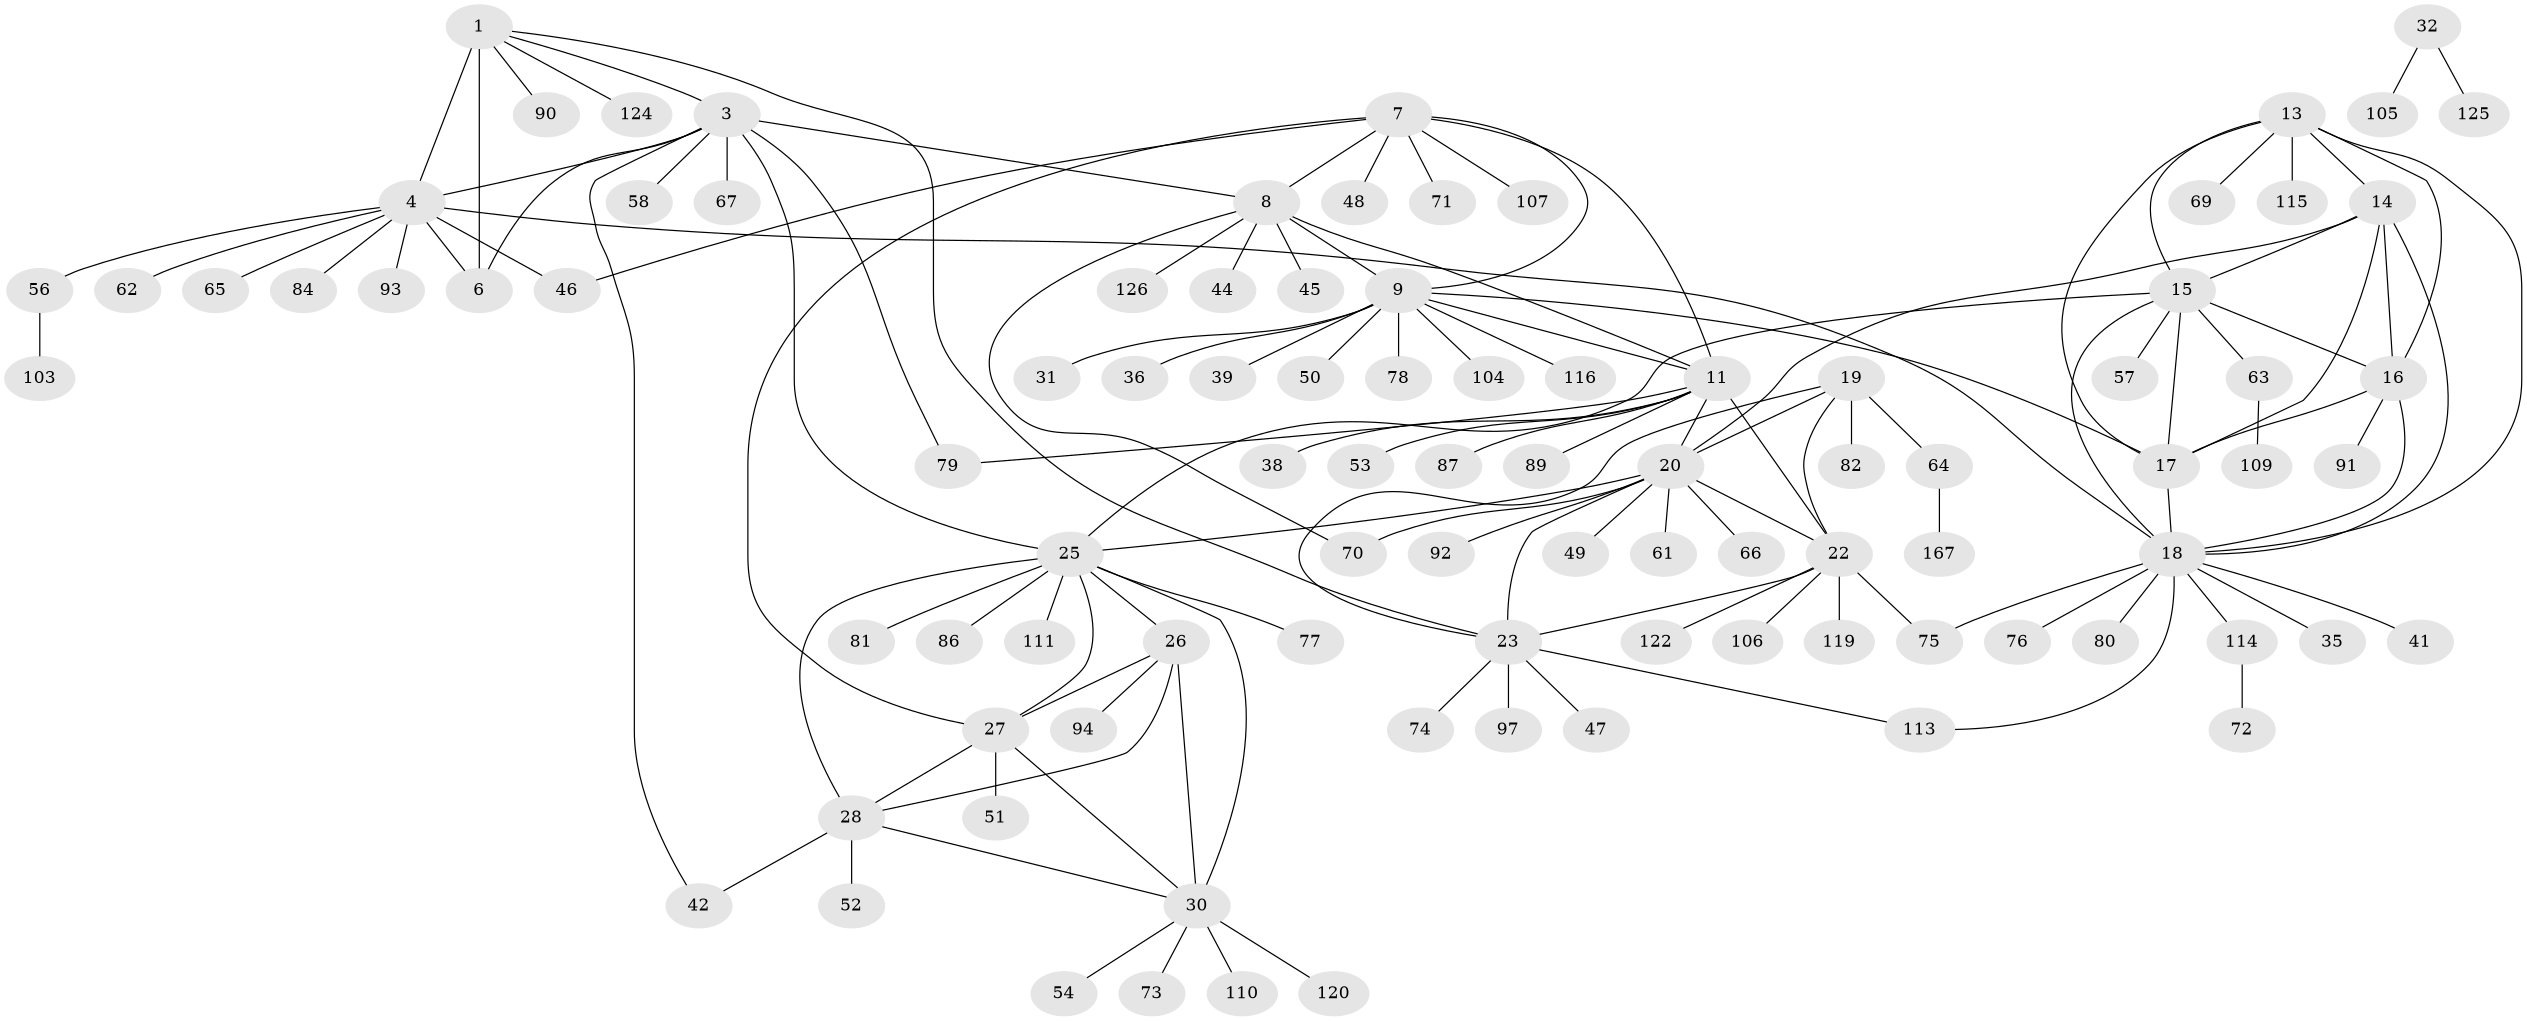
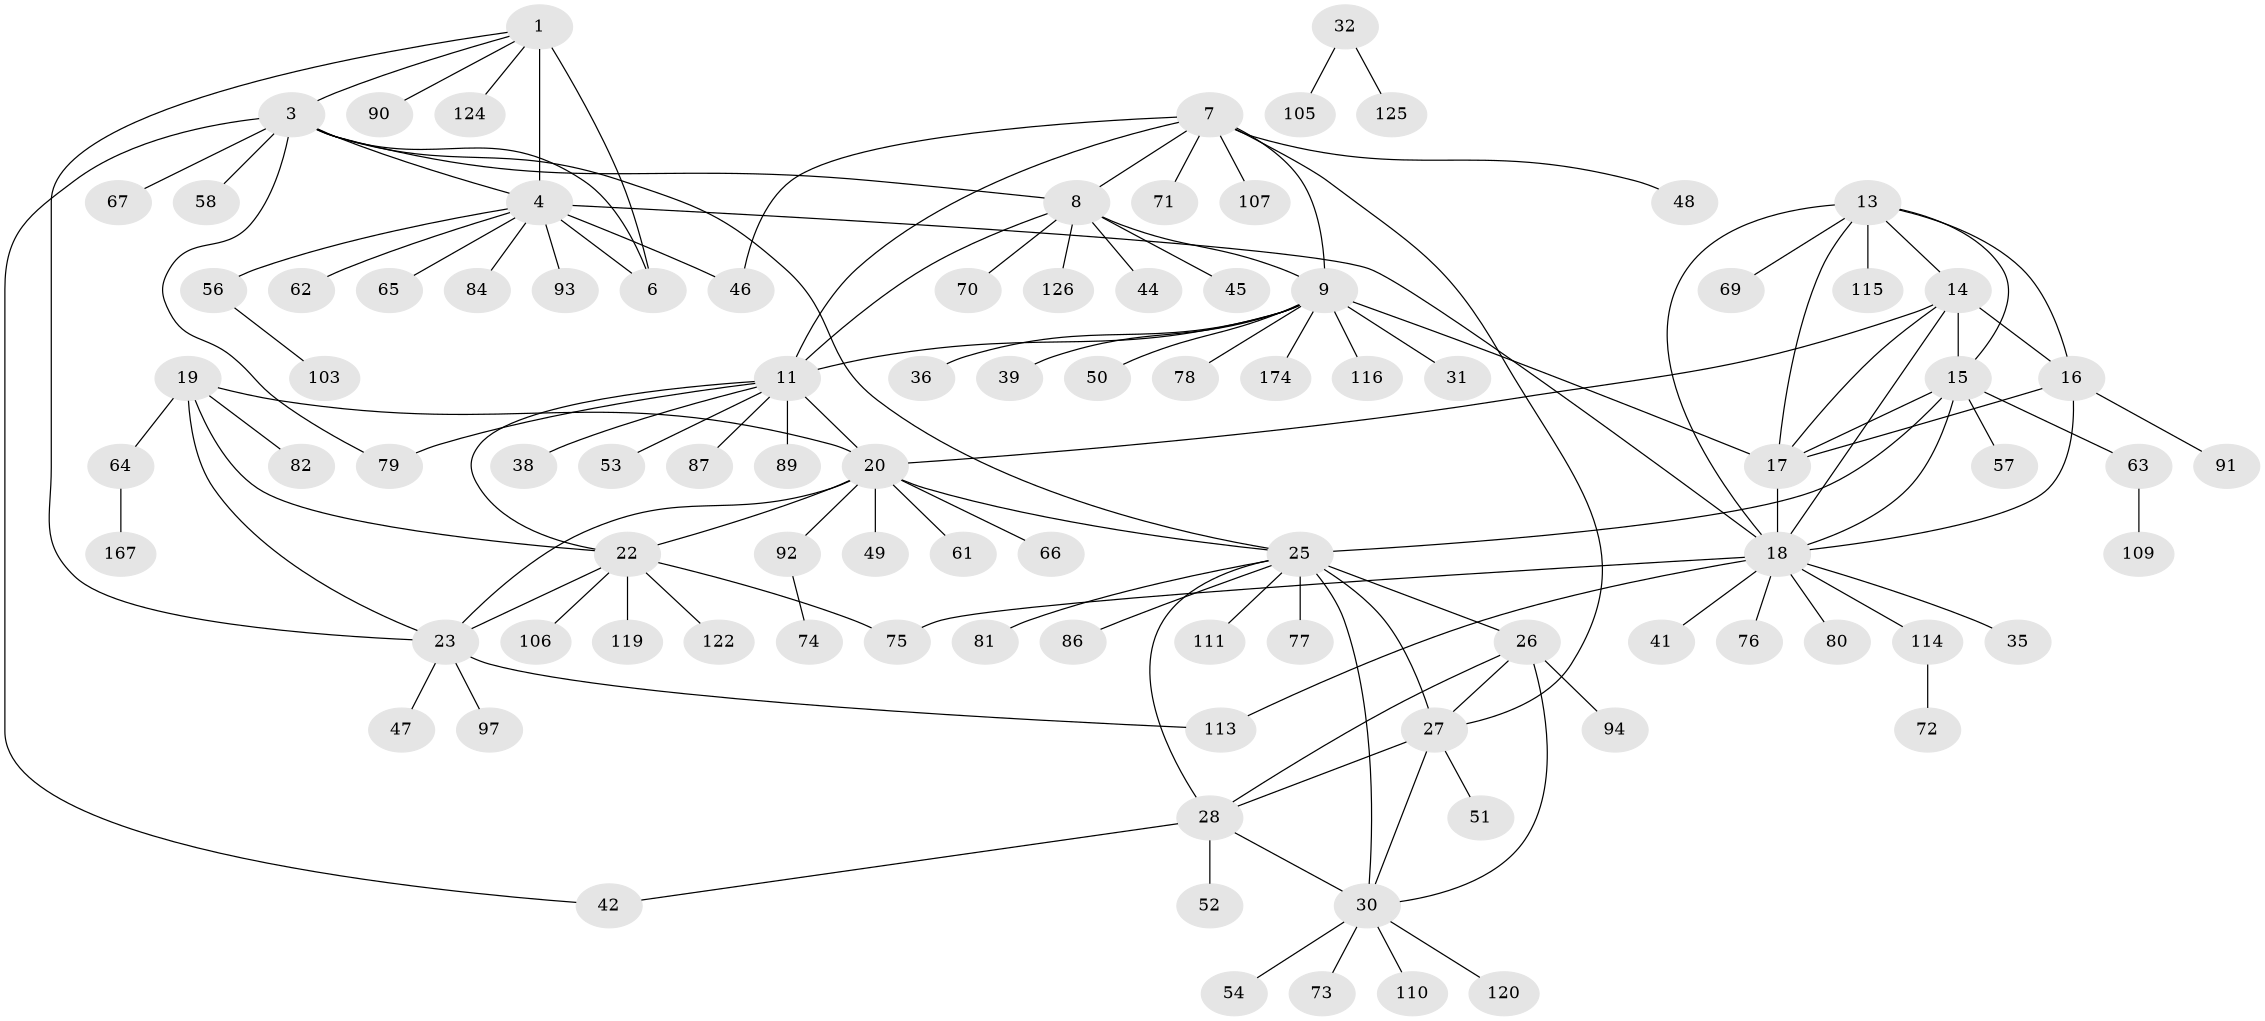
edge "15" -- "16": removed
node "104": label "104" -> "174"
edge "20" -- "70": removed
edge "23" -- "74": now "92" -- "74"
